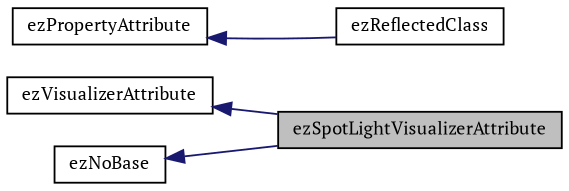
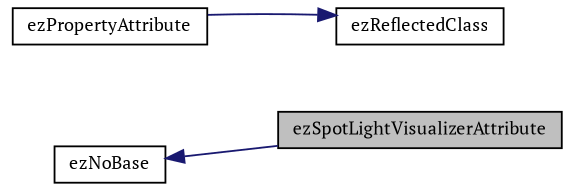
edge "ezReflectedClass" -> "ezPropertyAttribute": reversed
node "ezVisualizerAttribute": removed
